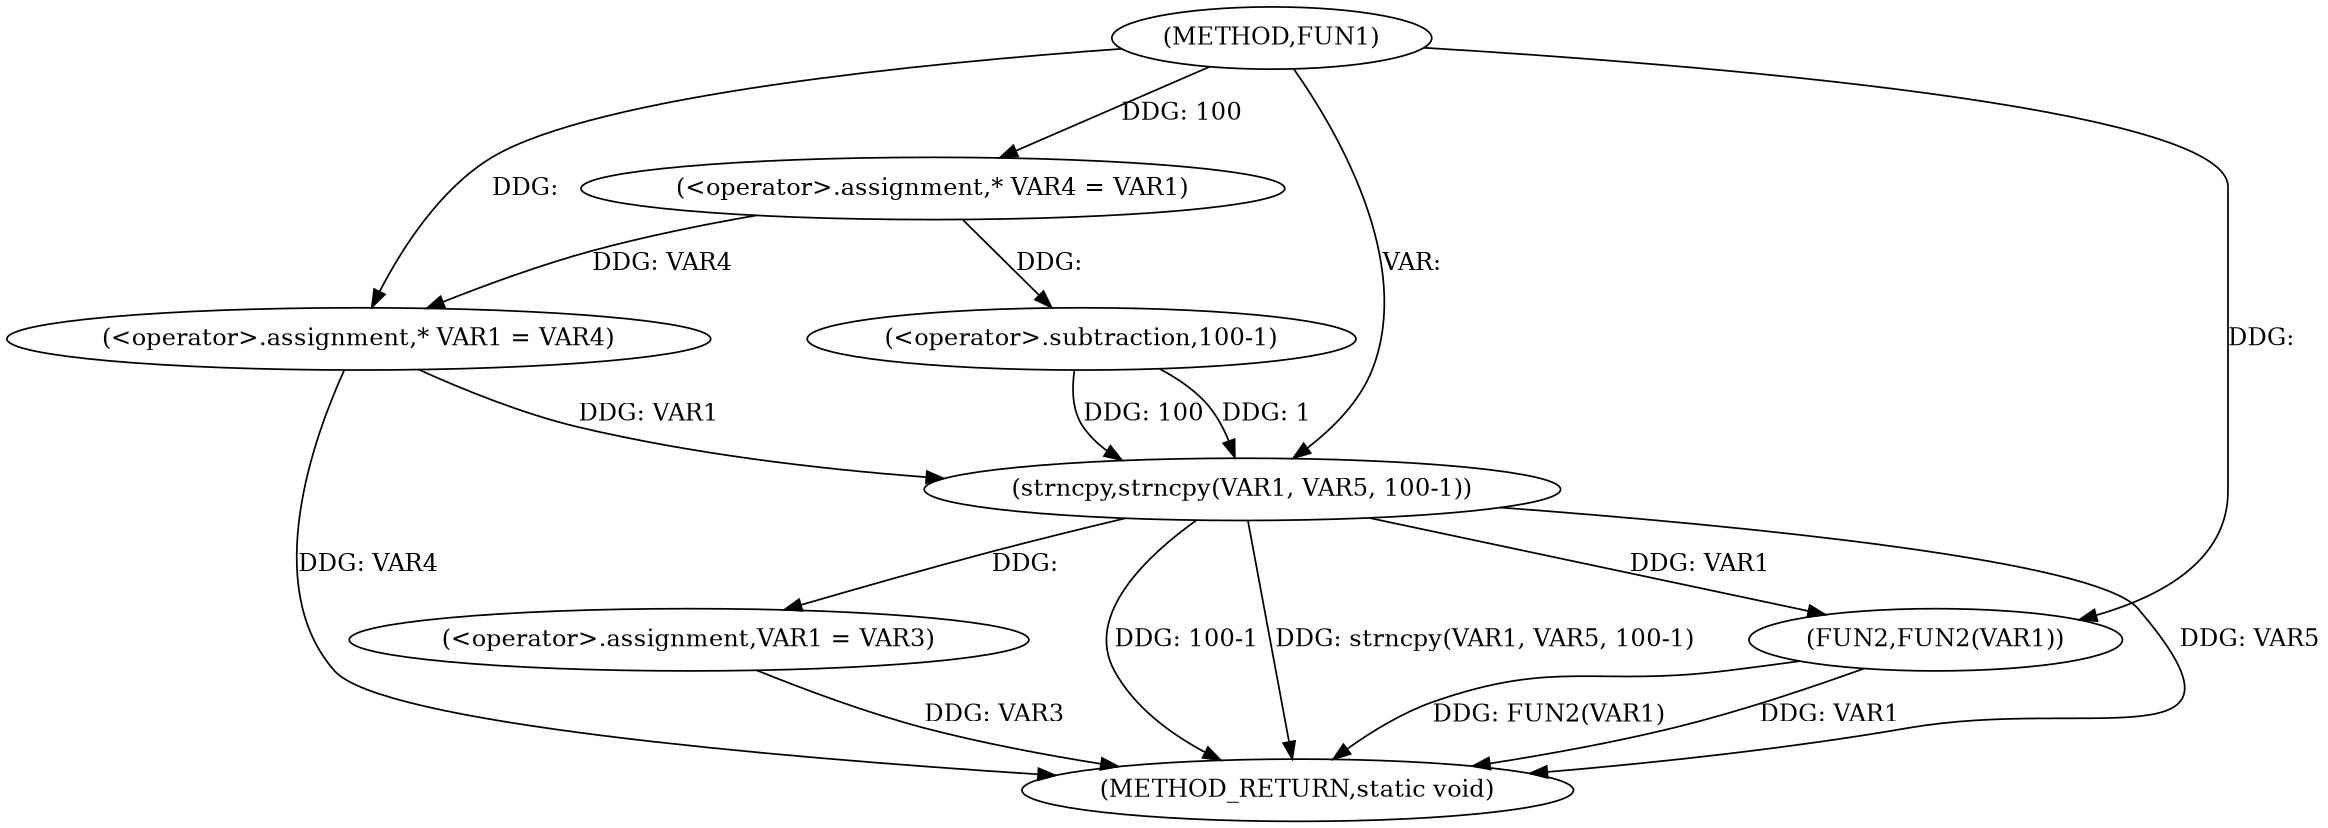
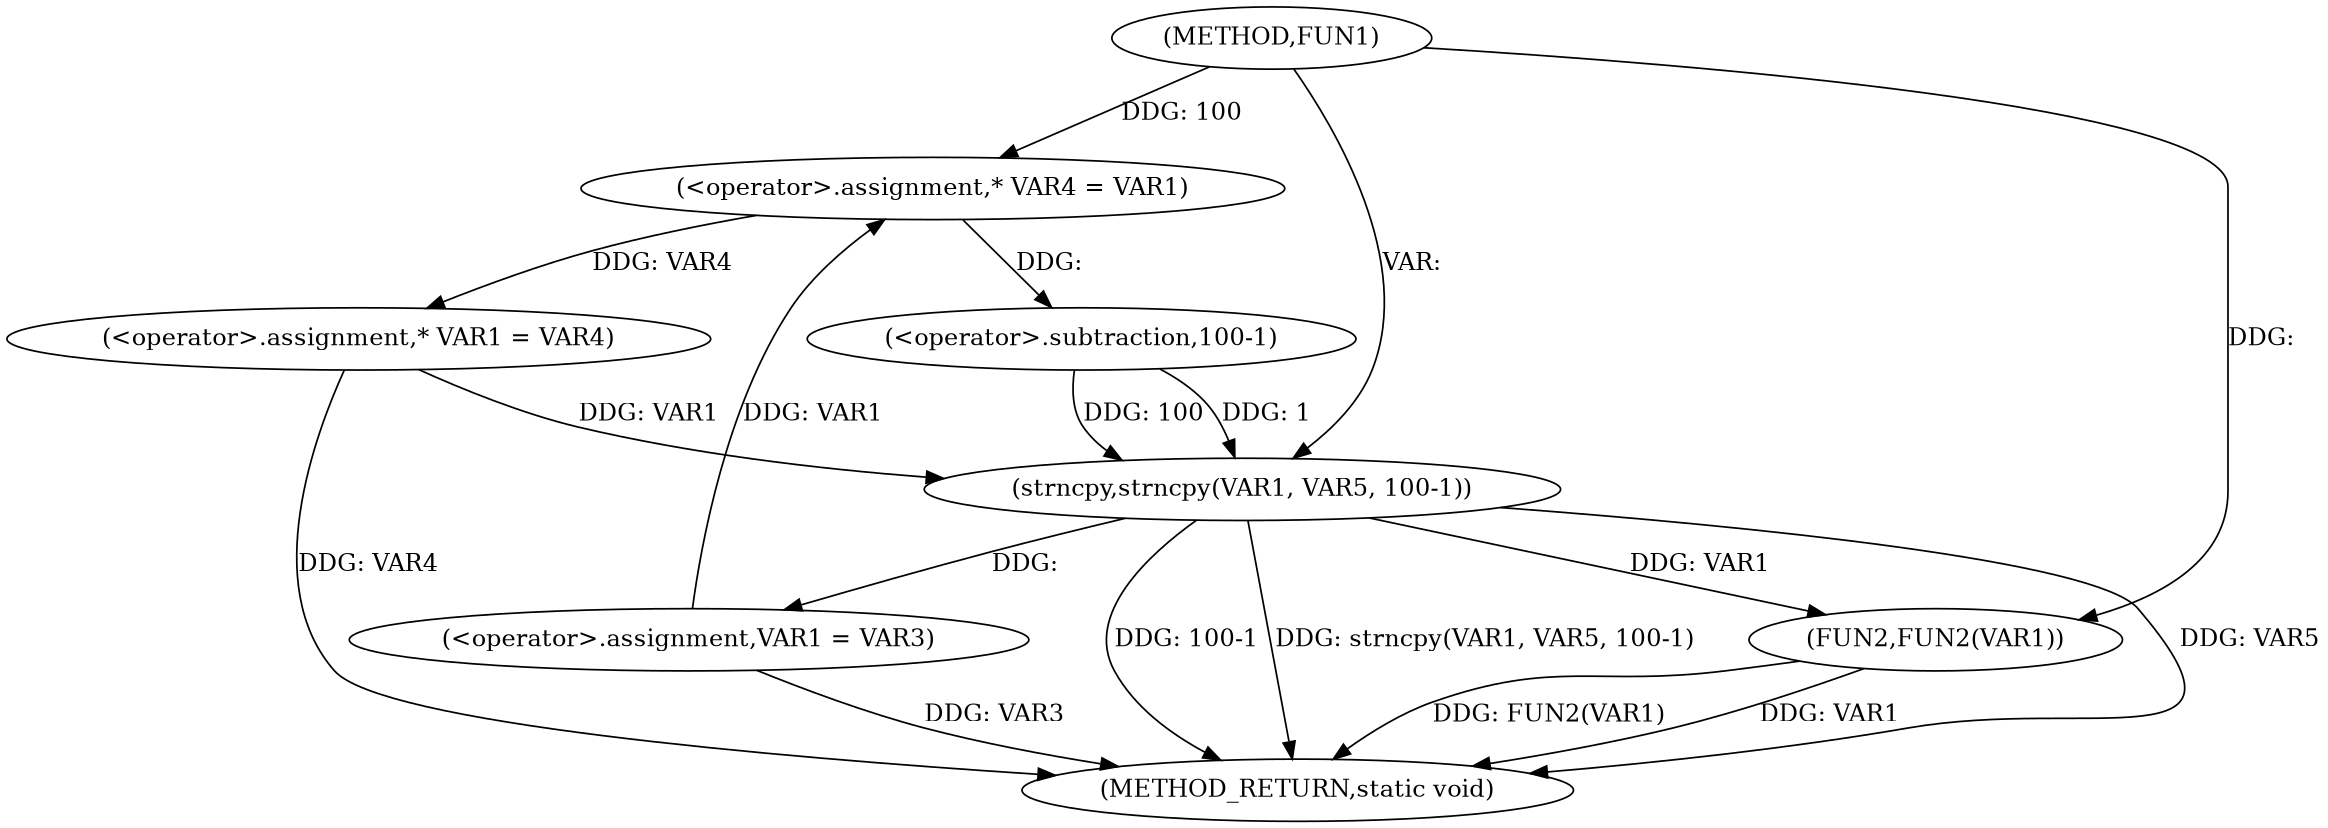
edge "(METHOD,FUN1)" -> "(<operator>.assignment,* VAR1 = VAR4)": removed, label "DDG:"
edge "(<operator>.assignment,VAR1 = VAR3)" -> "(<operator>.assignment,* VAR4 = VAR1)": added, label "DDG: VAR1"
